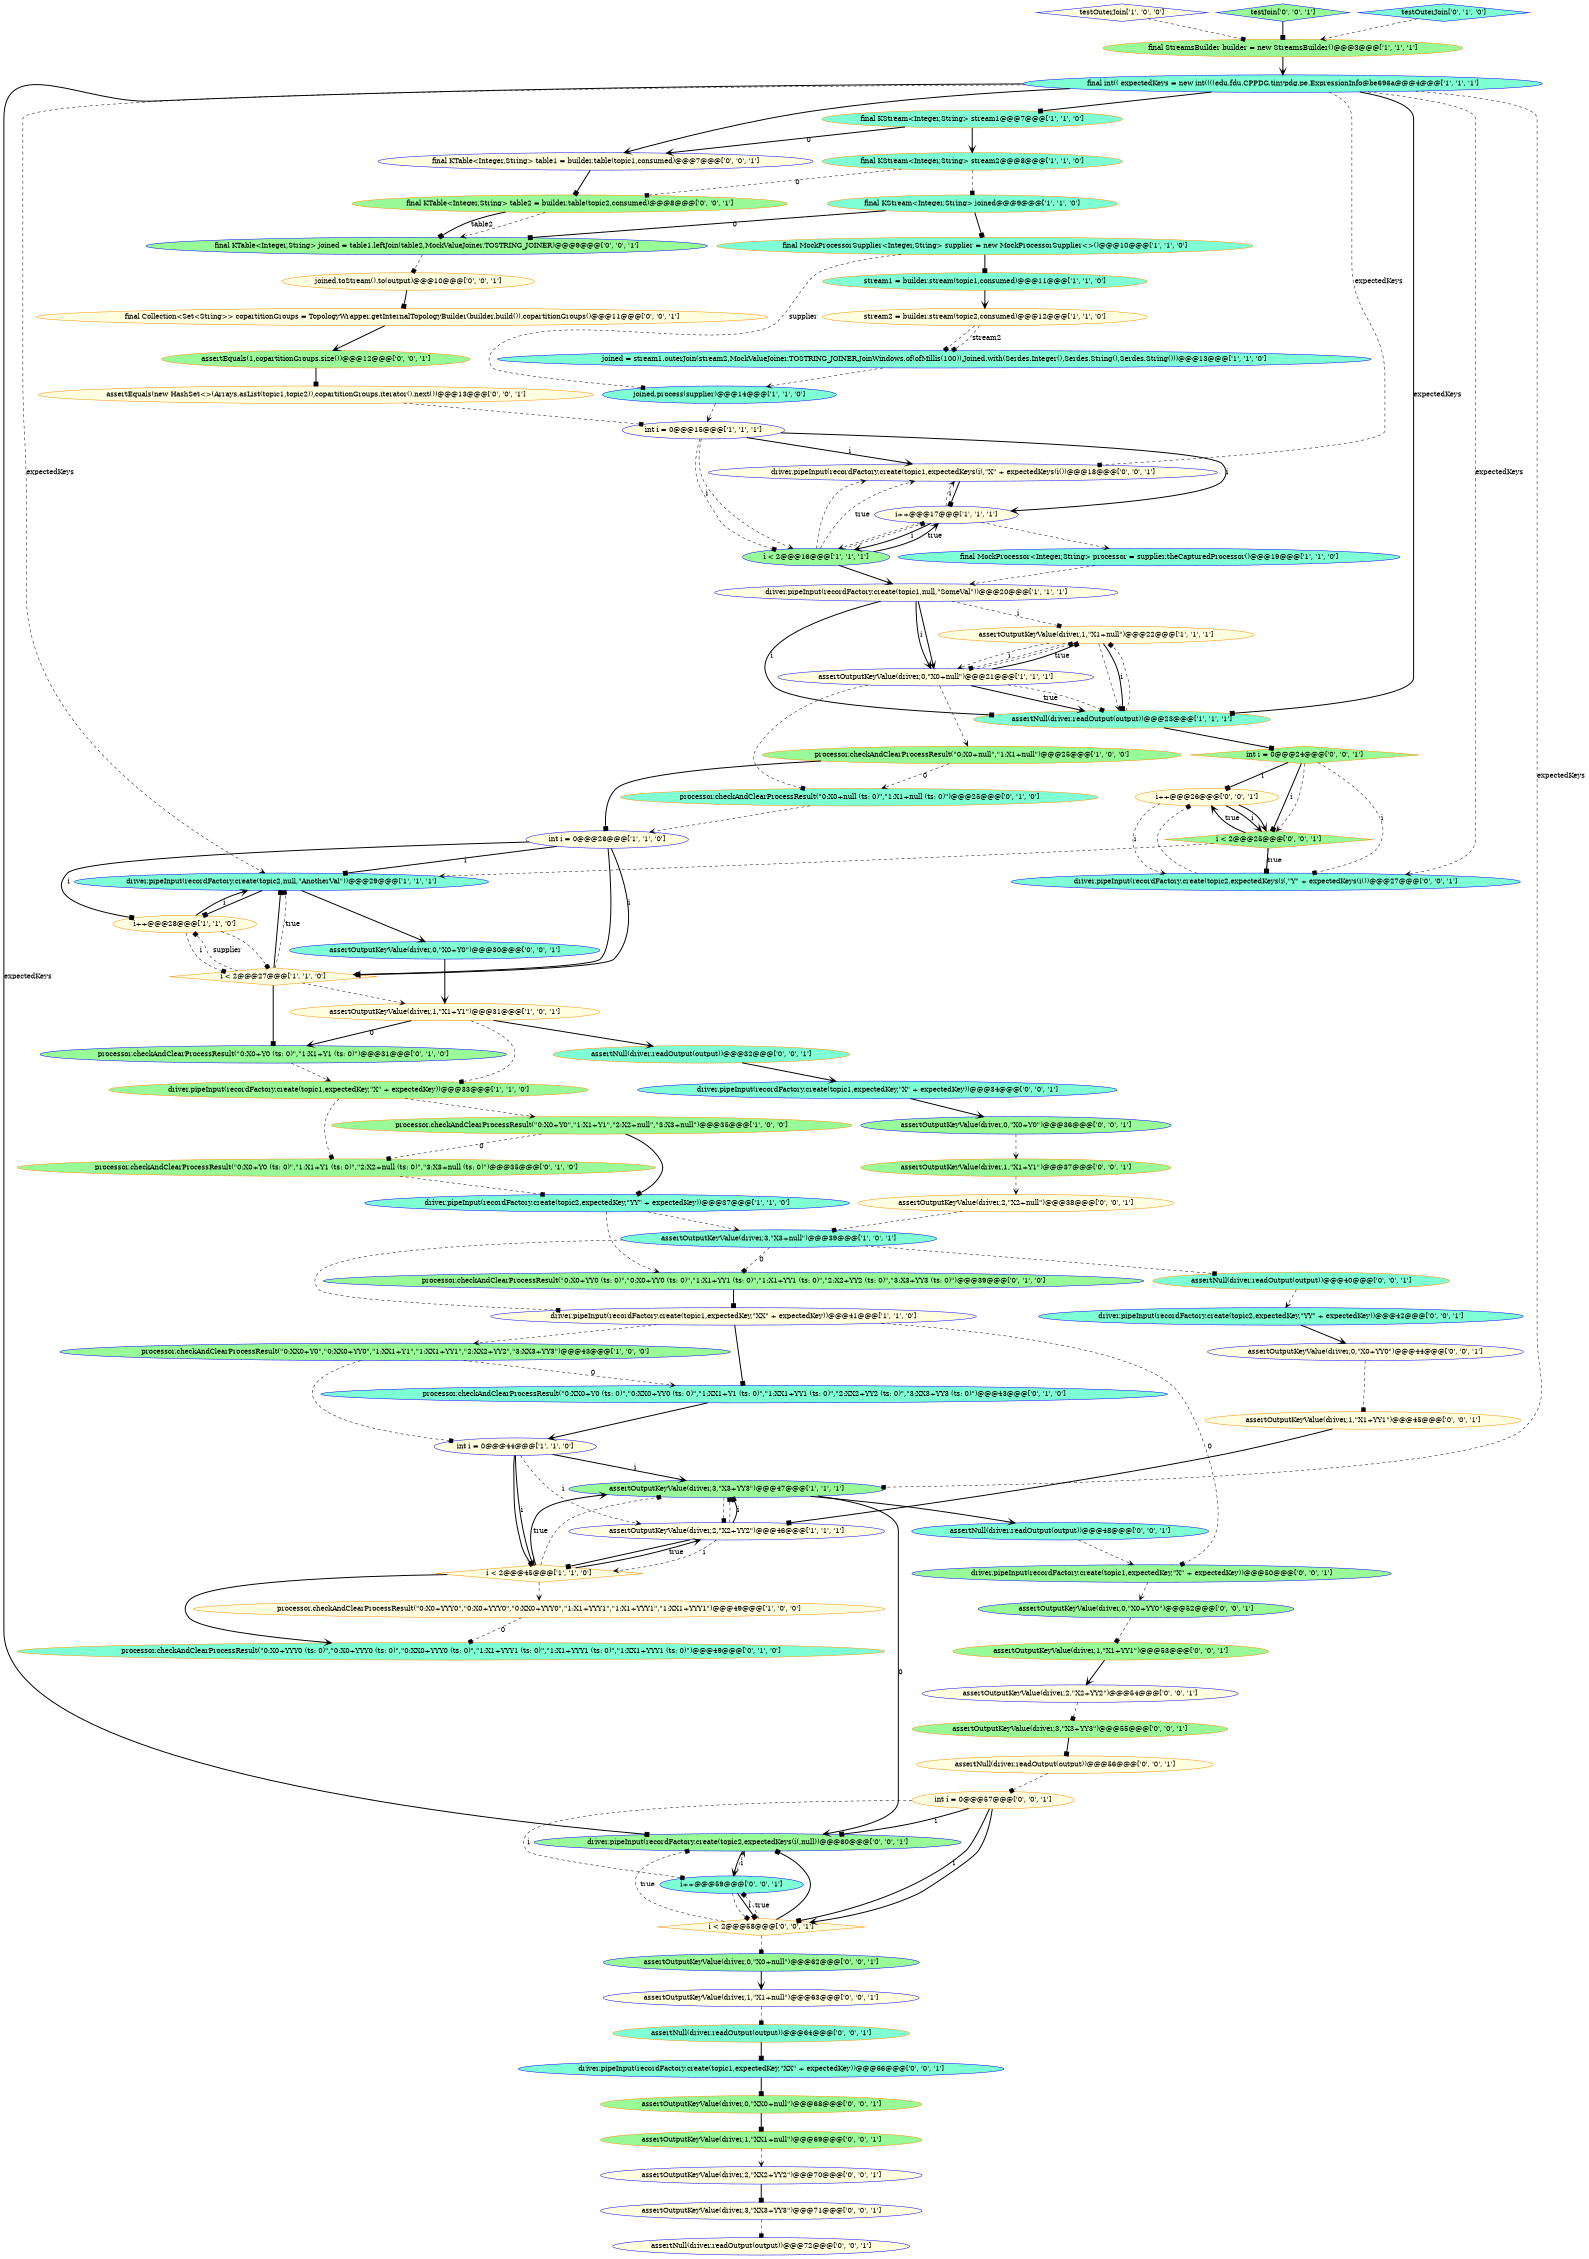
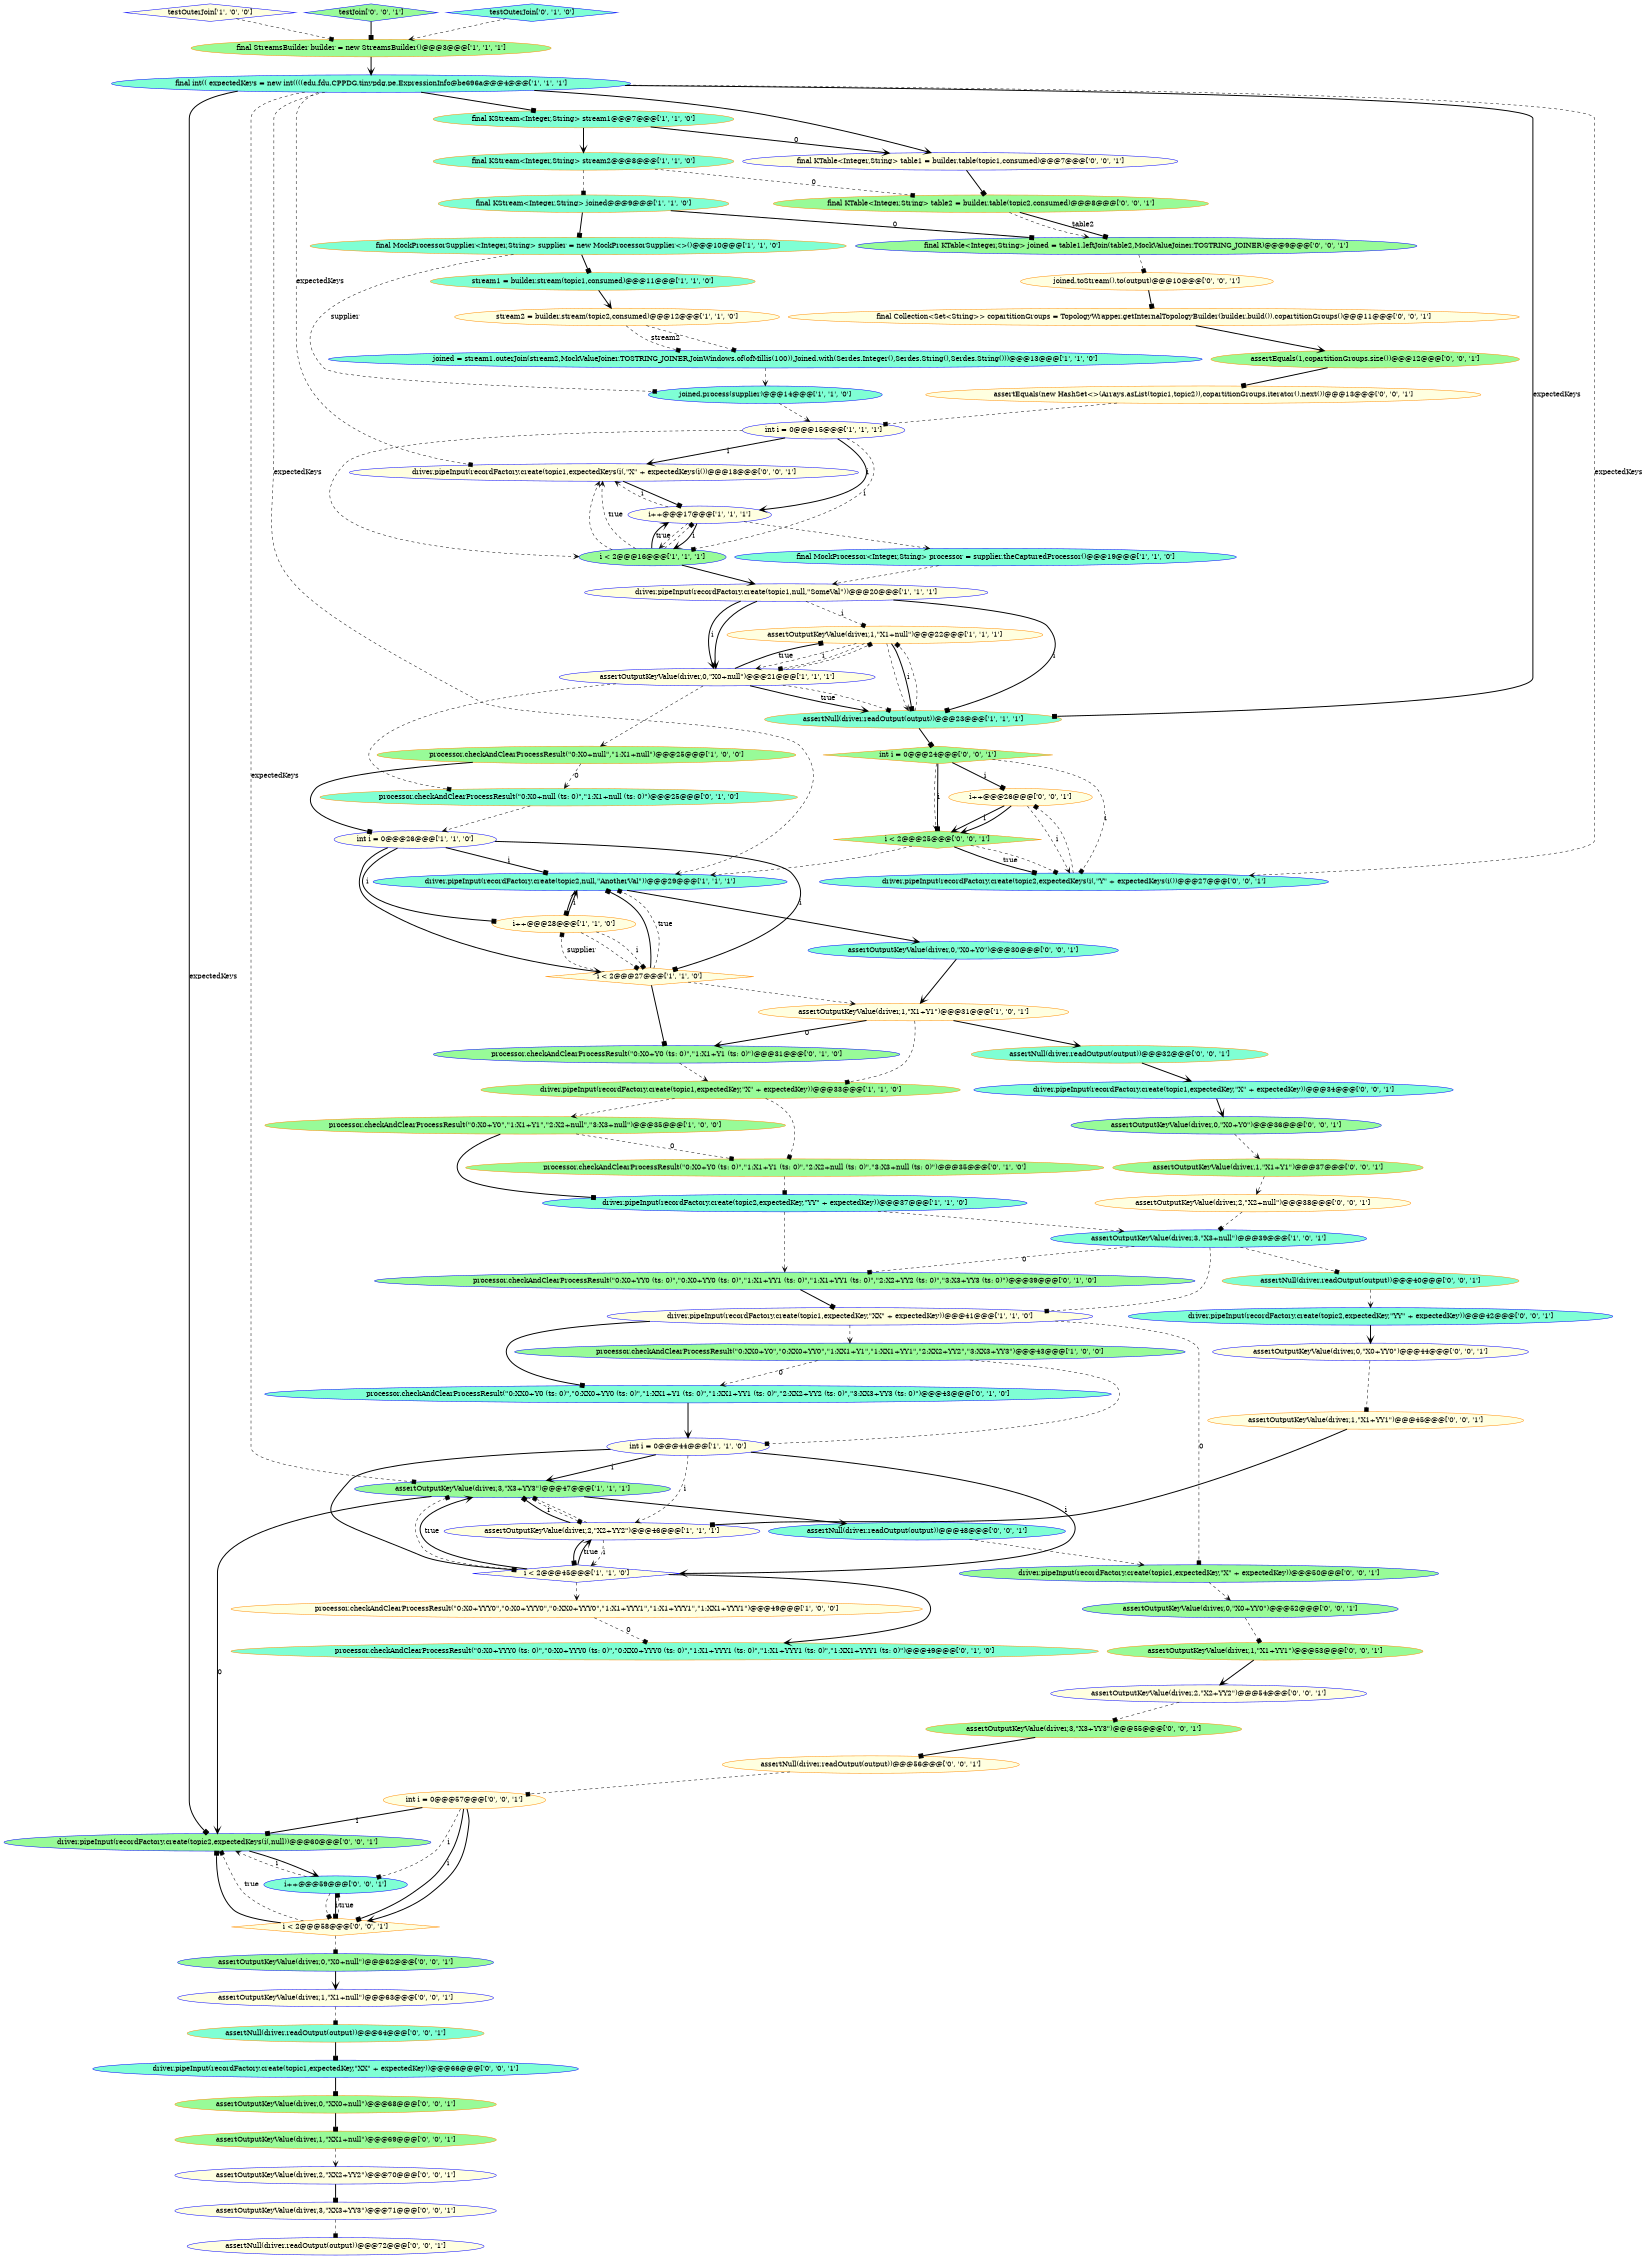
edge "i < 2@@@25@@@['0', '0', '1']" -> "i++@@@26@@@['0', '0', '1']": removed, label "true"
node "i < 2@@@45@@@['1', '1', '0']": color darkorange -> blue
